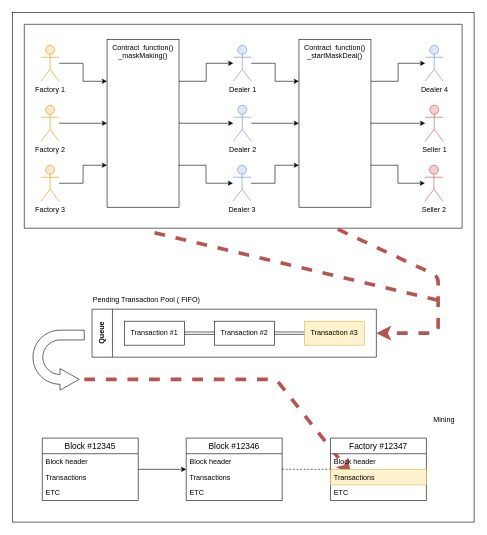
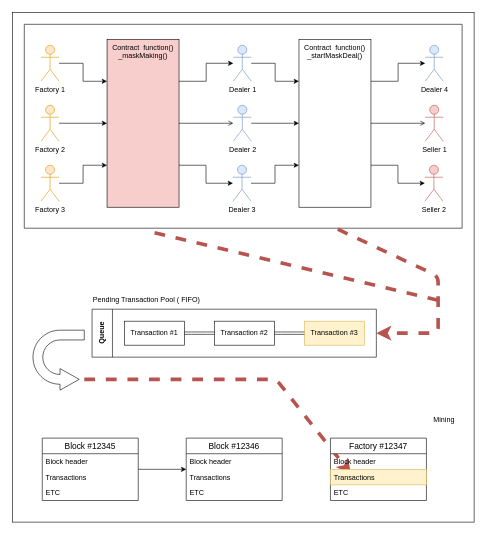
node "Contract function() _maskMaking()": fillcolor #ffffff -> #f8cecc
edge "Contract function() _maskMaking()" -> "Dealer 2": arrowhead classic -> open
edge "Contract function() _startMaskDeal()" -> "Seller 1": arrowhead classic -> open
edge "Block #12346" -- "Factory #12347": removed
